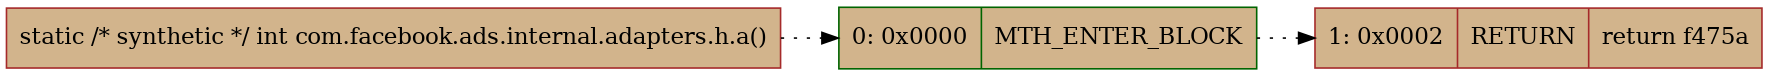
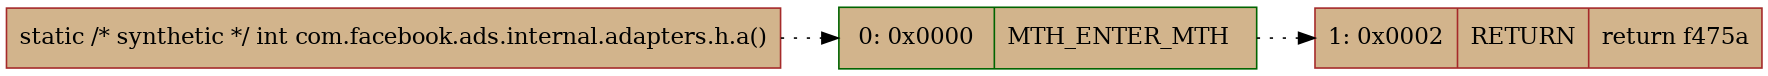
node "0: 0x0000": text "MTH_ENTER_BLOCK" -> "MTH_ENTER_MTH"
